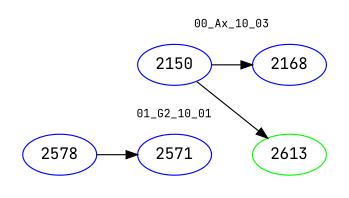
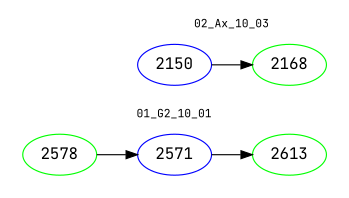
cluster "00_Ax_10_03": label "00_Ax_10_03" -> "02_Ax_10_03"
node "2168": color blue -> green
edge "2150" -> "2613": now "2571" -> "2613"
node "2578": color blue -> green
